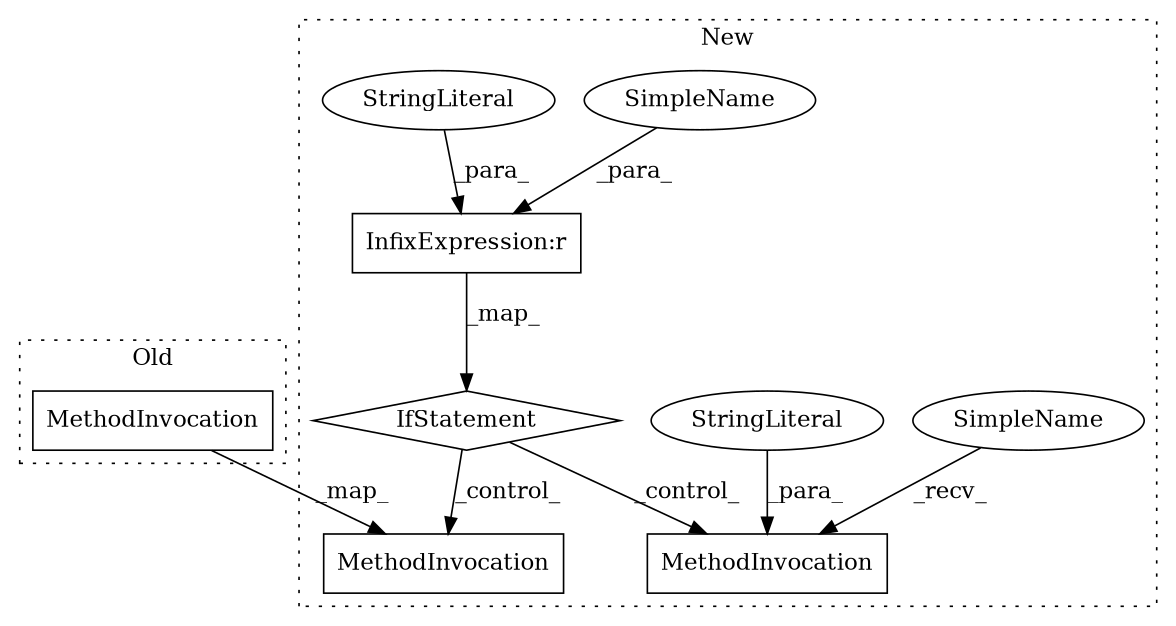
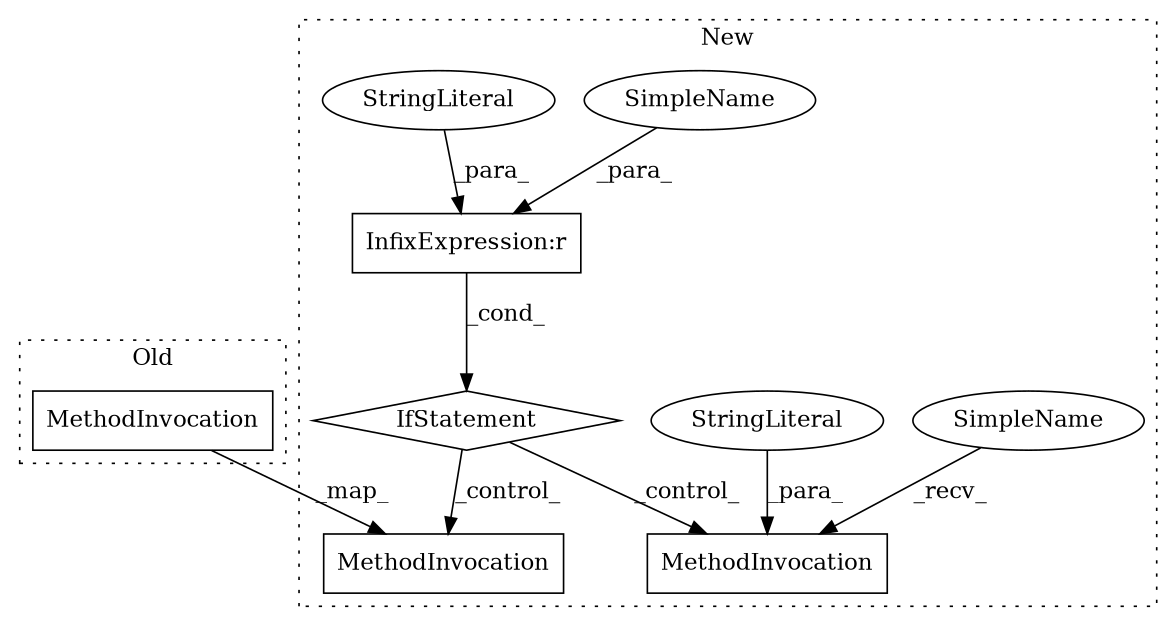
edge "InfixExpression:r" -> "IfStatement": label "_map_" -> "_cond_"
